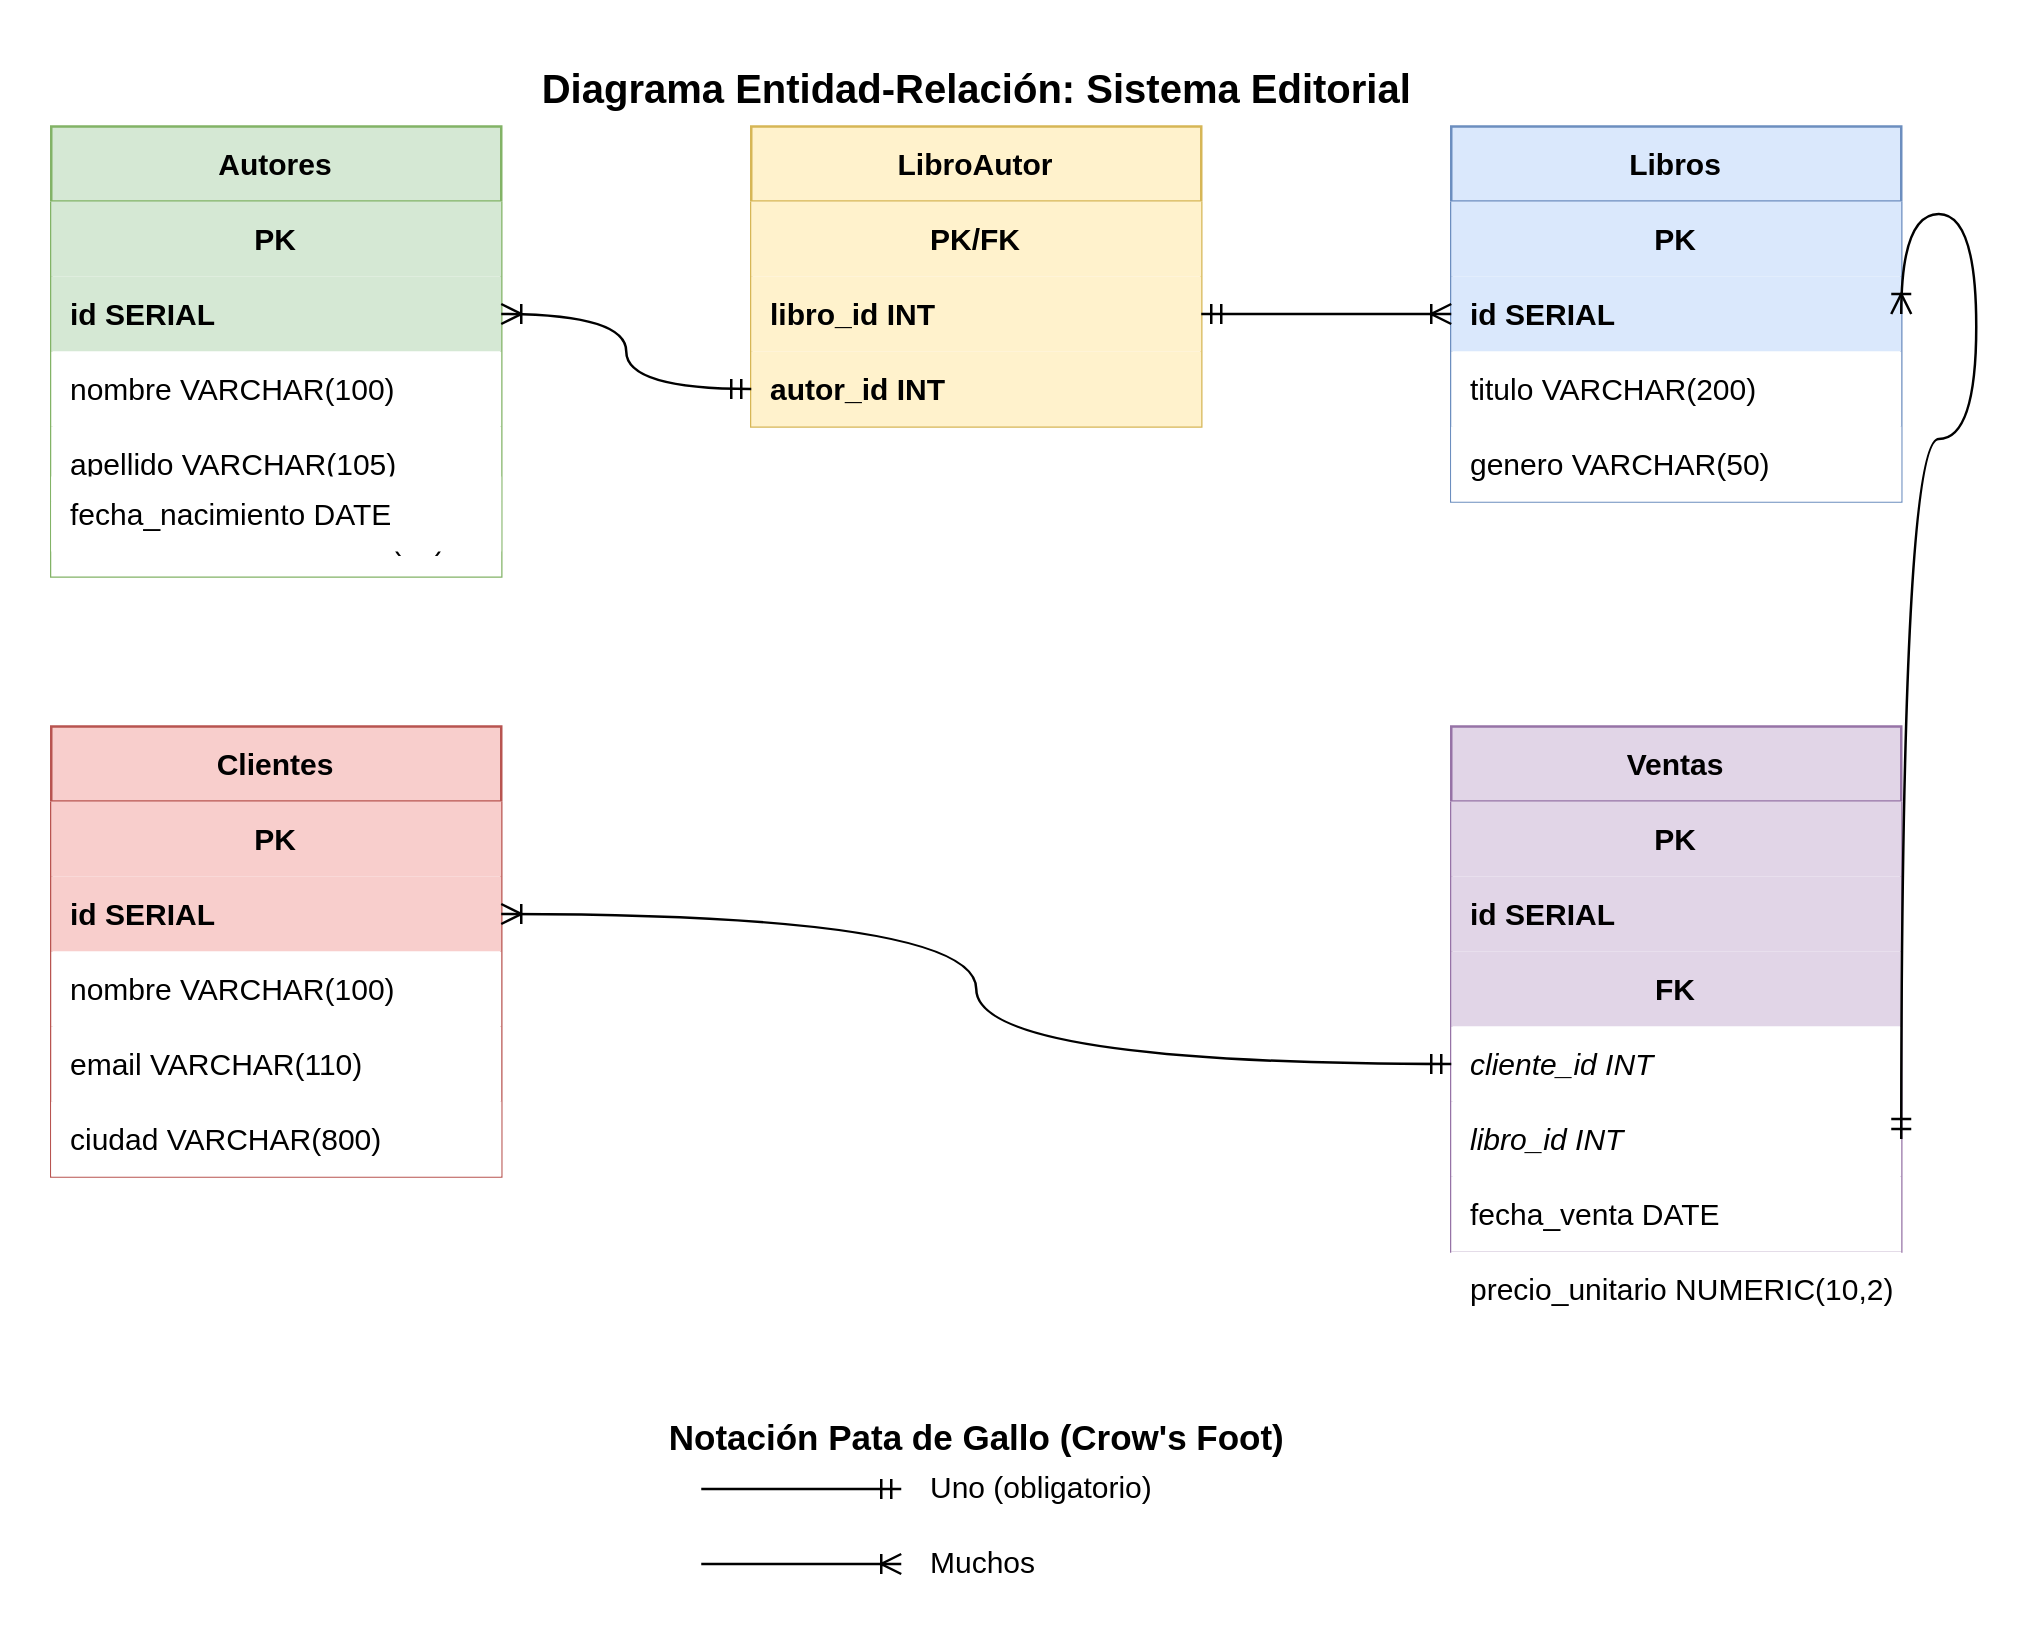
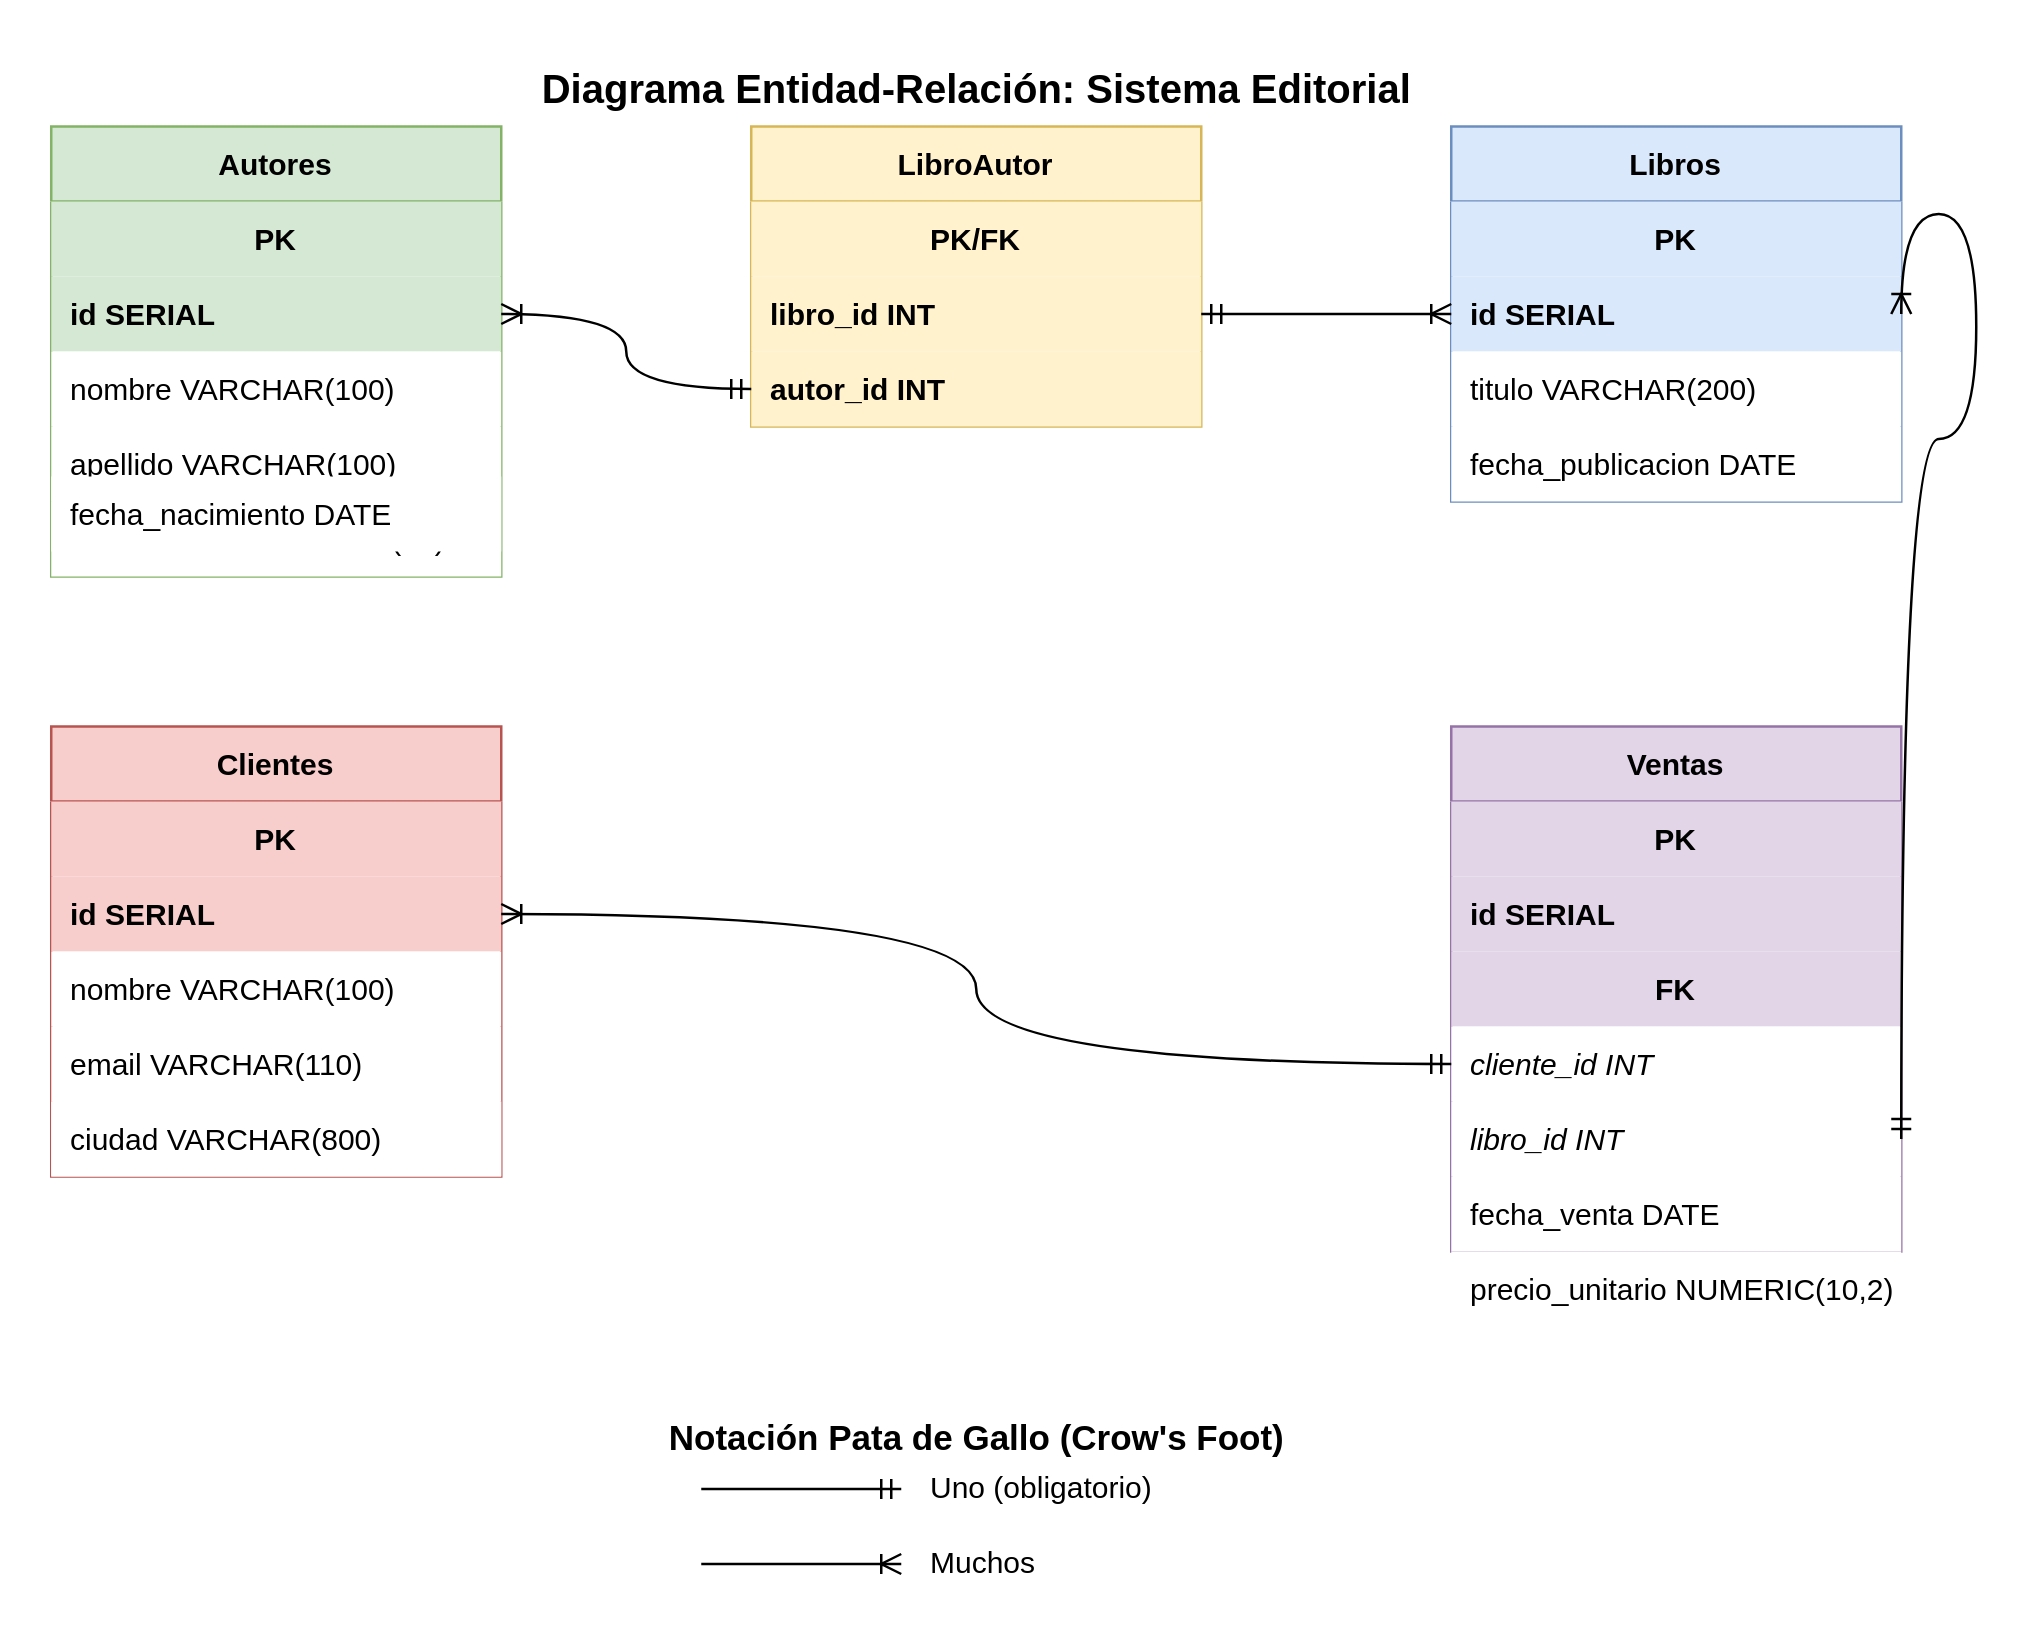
node "genero VARCHAR(50)": removed
node "apellido VARCHAR(105)": label "apellido VARCHAR(105)" -> "apellido VARCHAR(100)"
